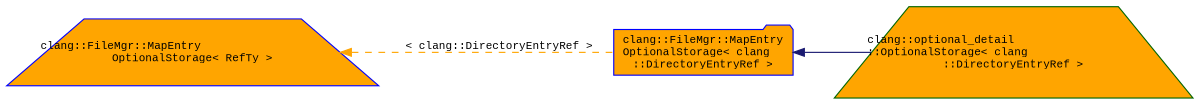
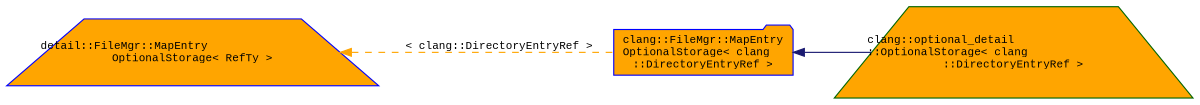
node "clang::FileMgr::MapEntry OptionalStorage< RefTy >": label "clang::FileMgr::MapEntry OptionalStorage< RefTy >" -> "detail::FileMgr::MapEntry OptionalStorage< RefTy >"
